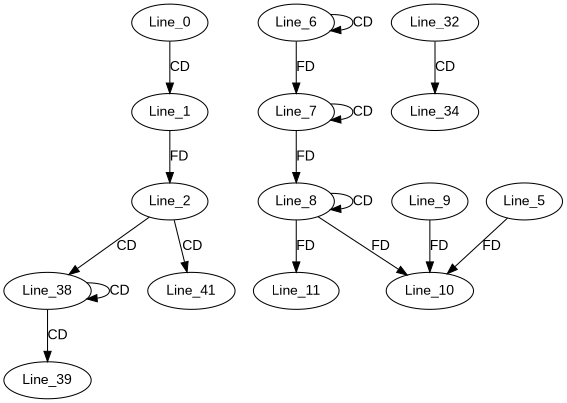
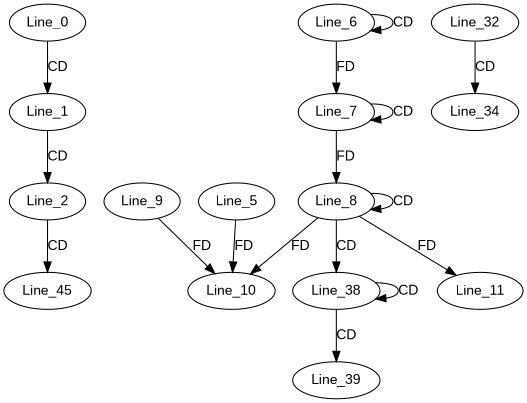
edge "Line_1" -> "Line_2": label "FD" -> "CD"
edge "Line_2" -> "Line_38": now "Line_8" -> "Line_38"
node "Line_41": label "Line_41" -> "Line_45"
